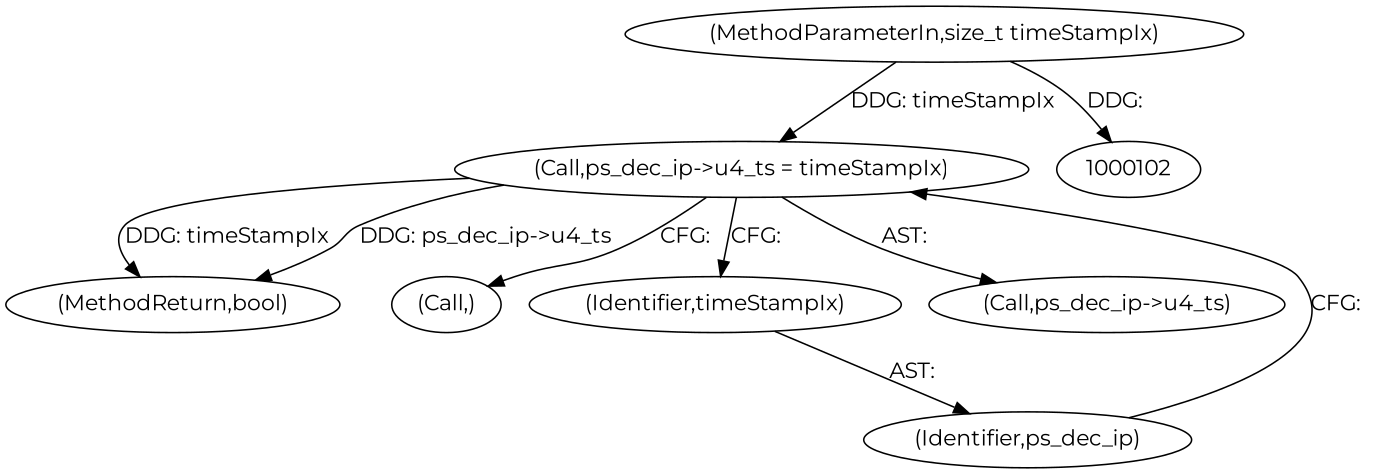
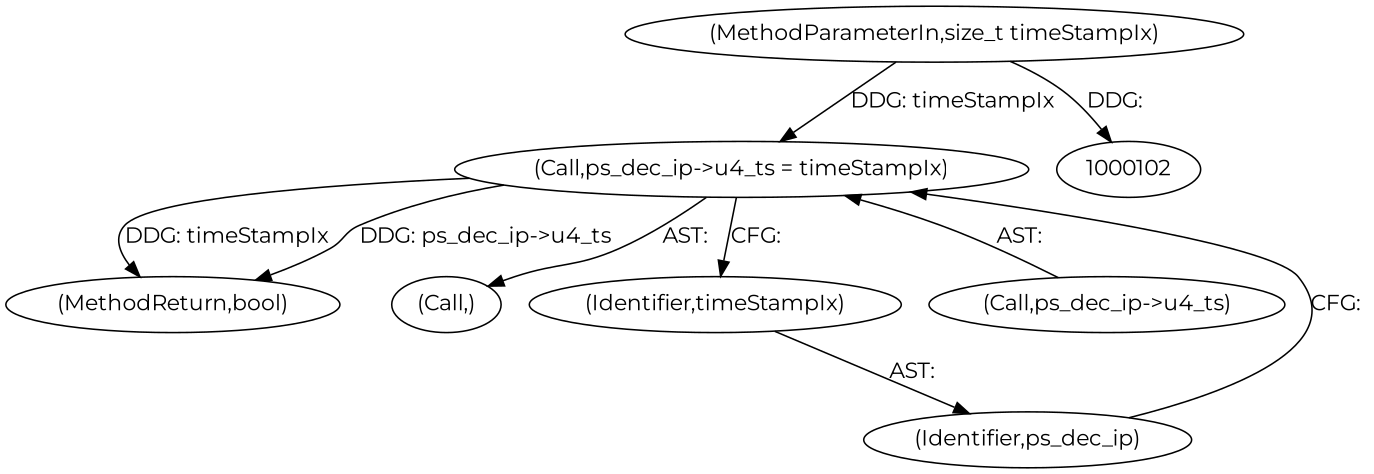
edge "(Call,ps_dec_ip->u4_ts = timeStampIx)" -> "(Call,)": label "CFG: " -> "AST: "
edge "(Call,ps_dec_ip->u4_ts = timeStampIx)" -> "(Call,ps_dec_ip->u4_ts)": reversed
